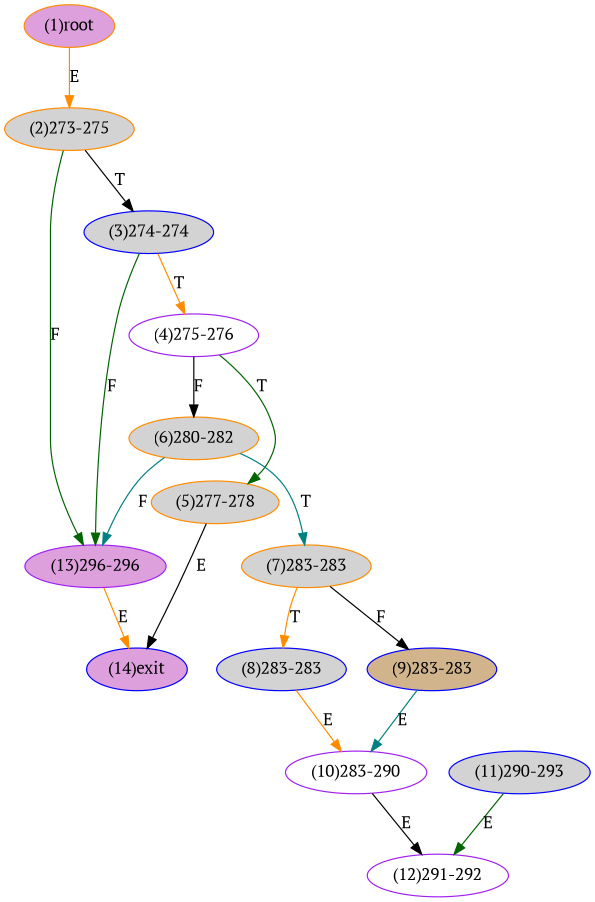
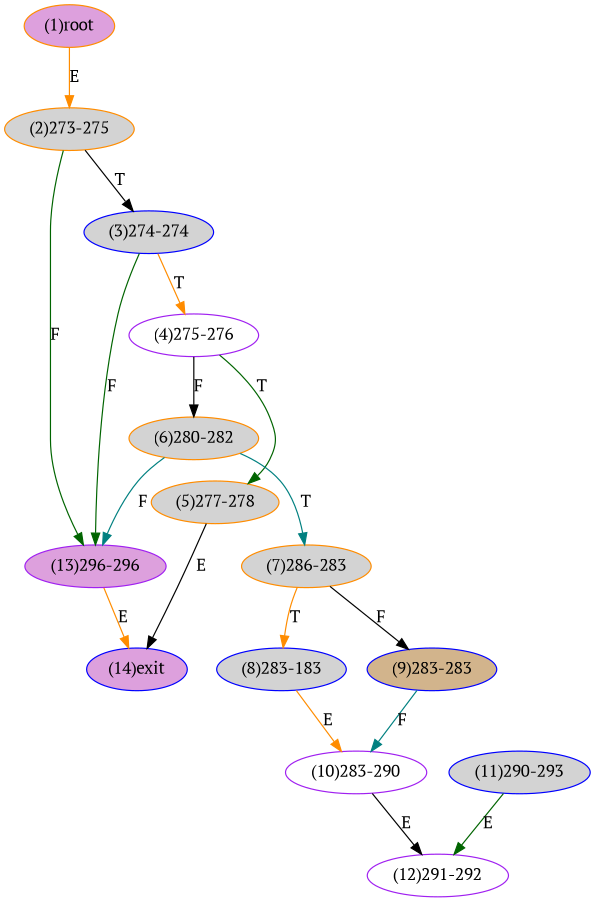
node "(7)283-283": label "(7)283-283" -> "(7)286-283"
node "(8)283-283": label "(8)283-283" -> "(8)283-183"
edge "(9)283-283" -> "(10)283-290": label "E" -> "F"
